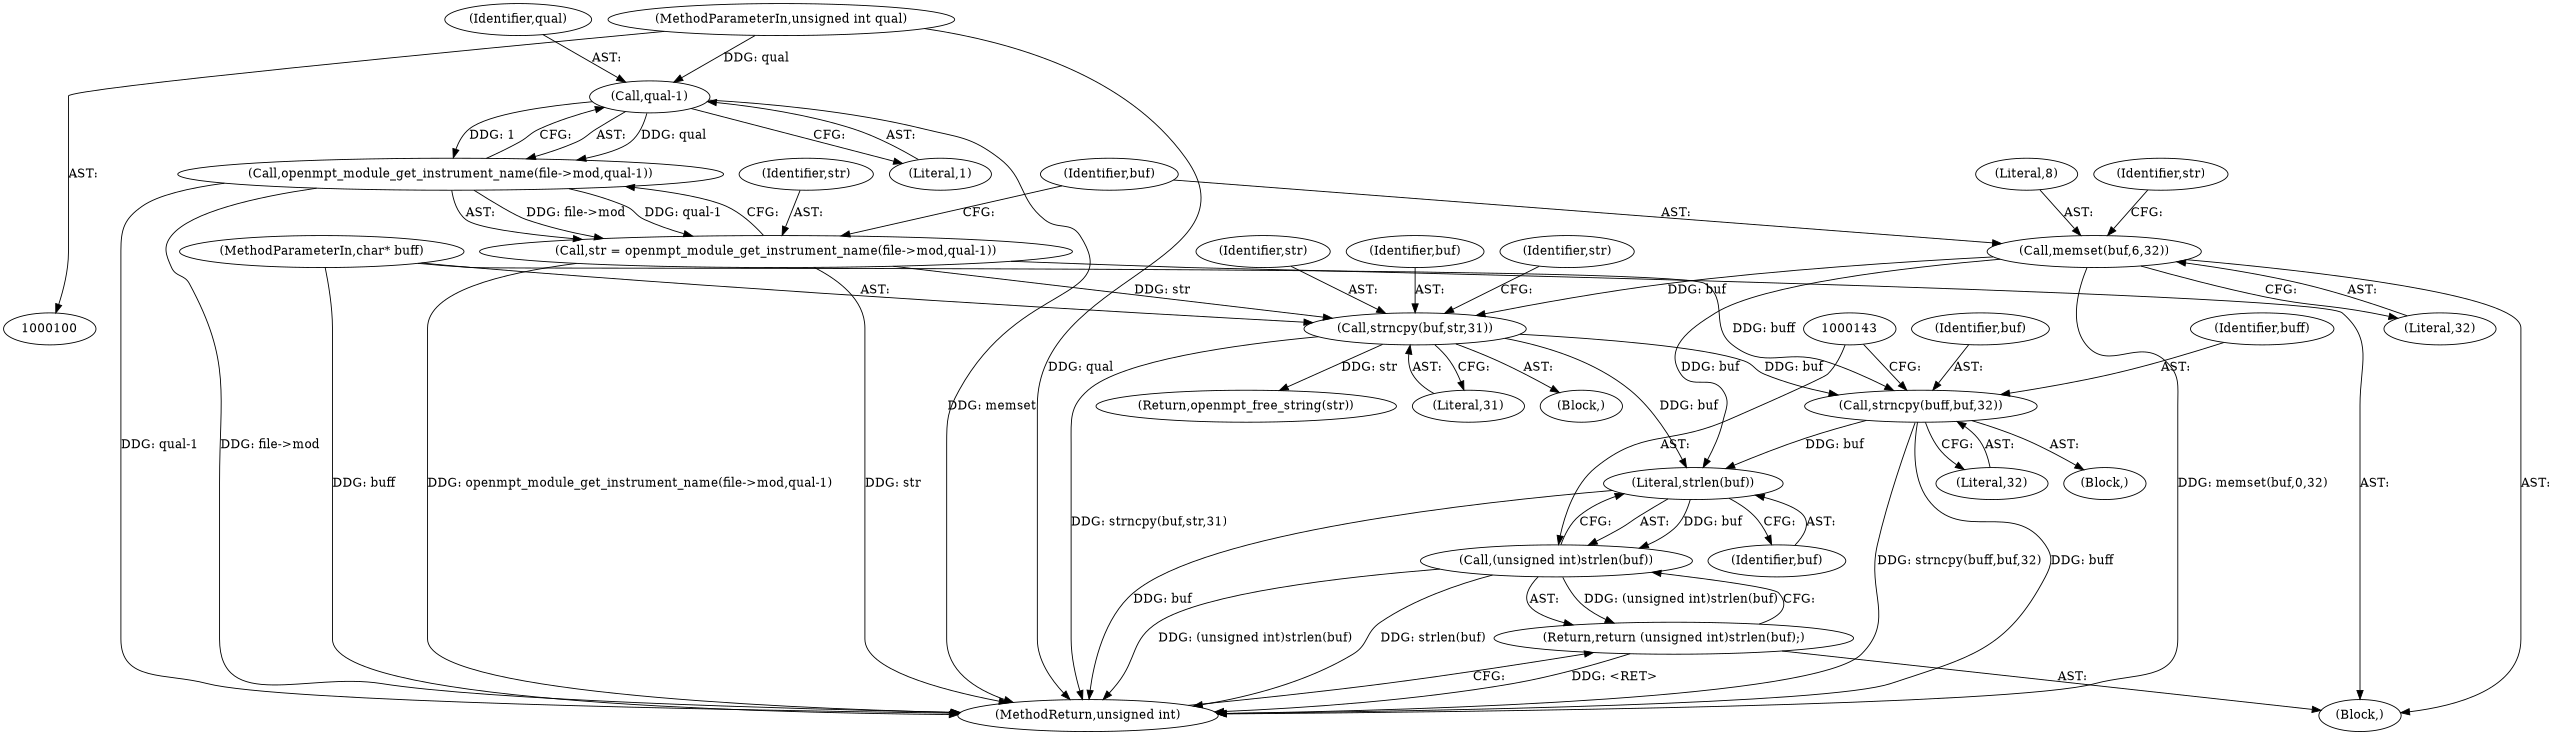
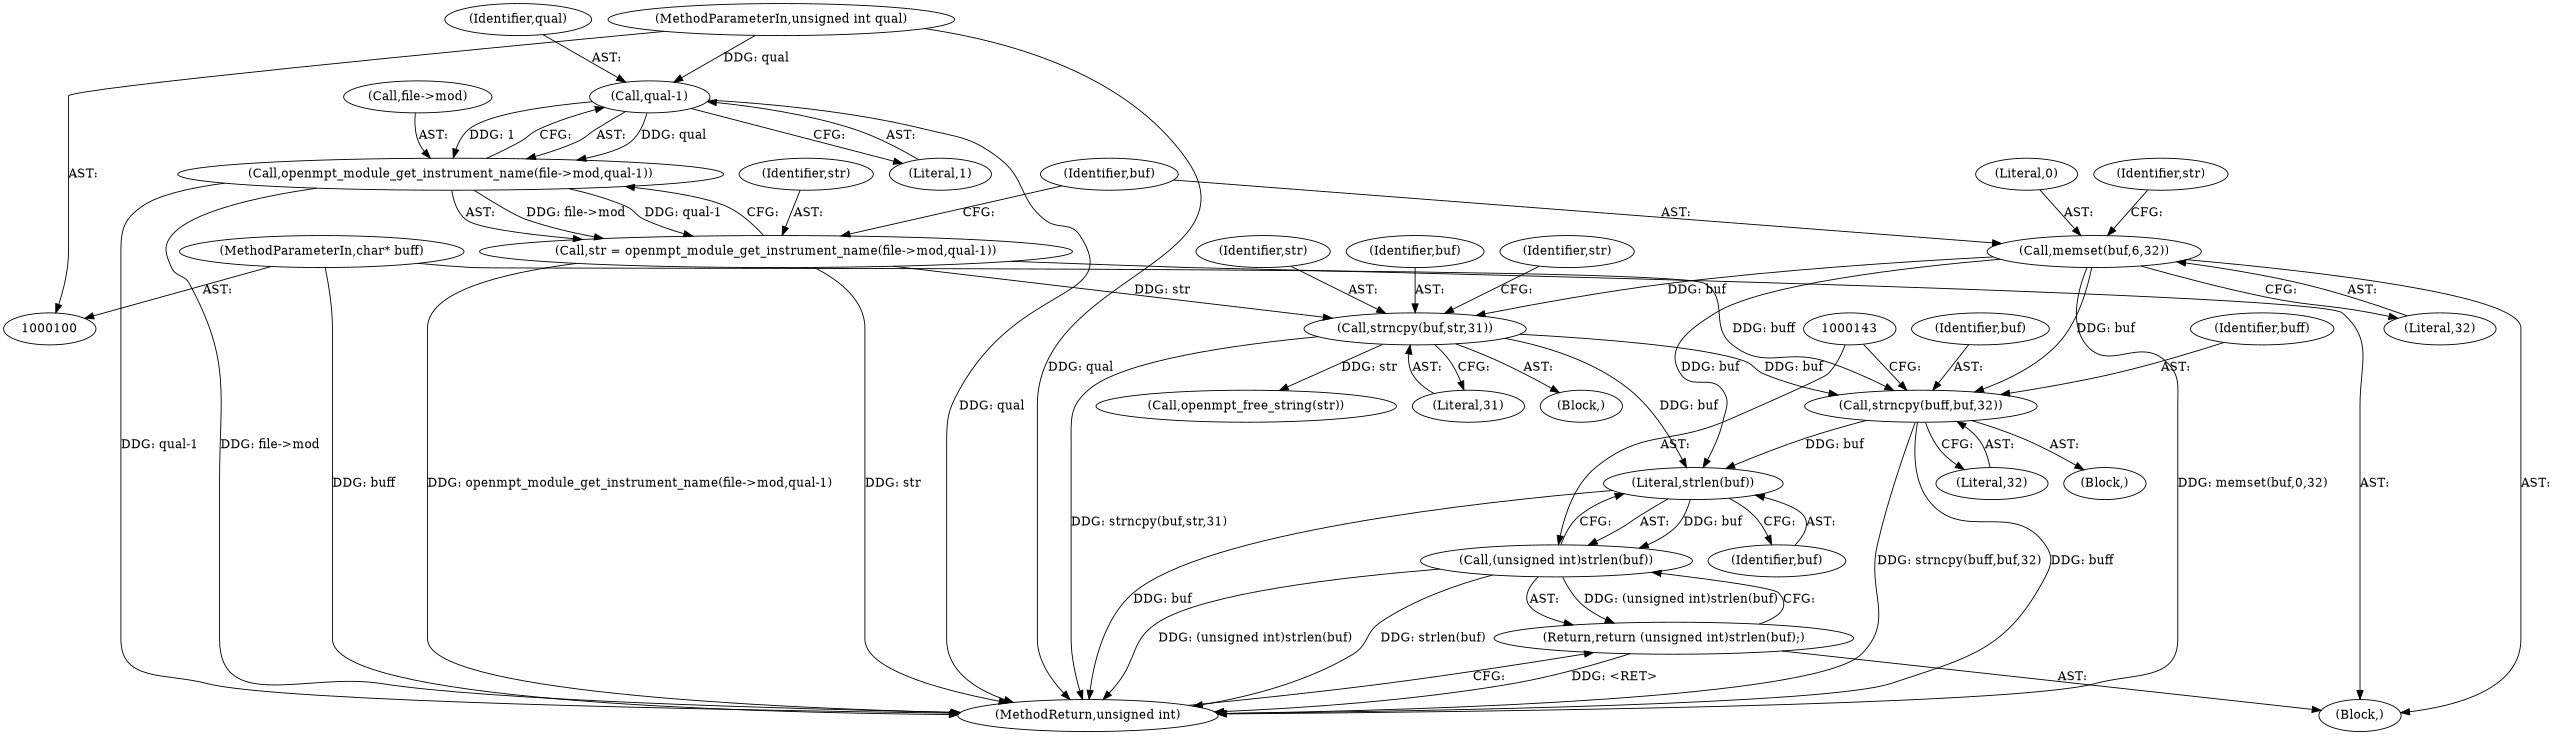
node "(Call,file->mod)": added
node "(Literal,8)": label "(Literal,8)" -> "(Literal,0)"
edge "(MethodParameterIn,char* buff)" -> "(Call,strncpy(buf,str,31))": now "(MethodParameterIn,char* buff)" -> "1000100"
edge "(Call,memset(buf,6,32))" -> "(Call,strncpy(buff,buf,32))": added, label "DDG: buf"
edge "(Call,qual-1)" -> "(MethodReturn,unsigned int)": label "DDG: memset" -> "DDG: qual"
node "(Return,openmpt_free_string(str))": label "(Return,openmpt_free_string(str))" -> "(Call,openmpt_free_string(str))"
